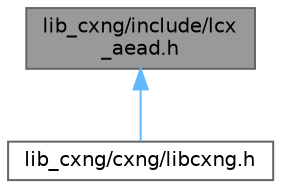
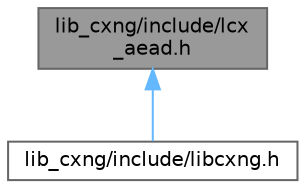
node "lib_cxng/cxng/libcxng.h": label "lib_cxng/cxng/libcxng.h" -> "lib_cxng/include/libcxng.h"
